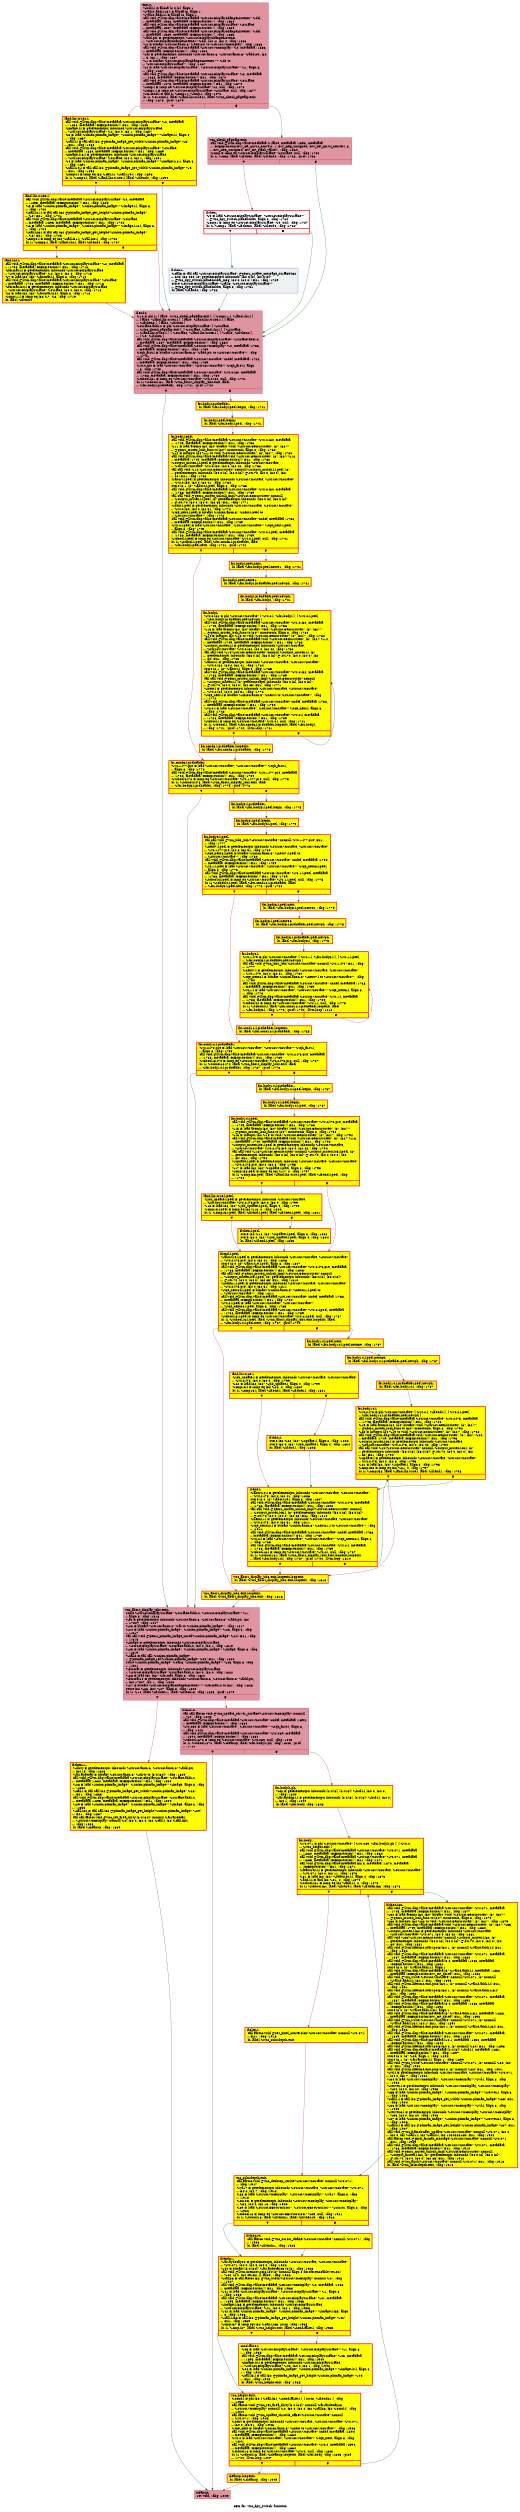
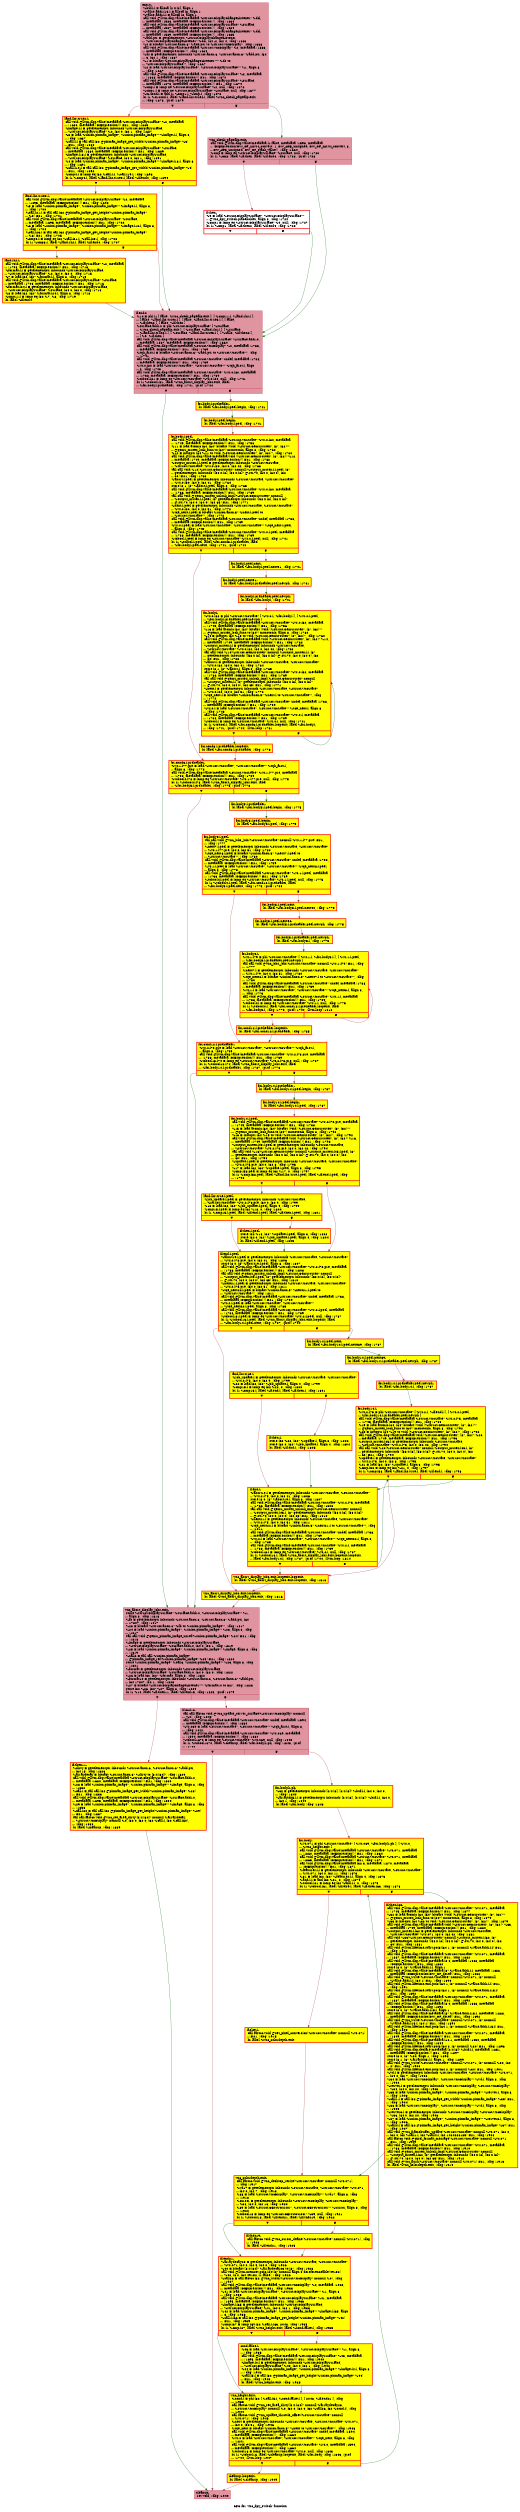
node "if.then2:": removed
edge "for.body5.i.peel.begin:" -> "for.body5.i.peel:": removed
